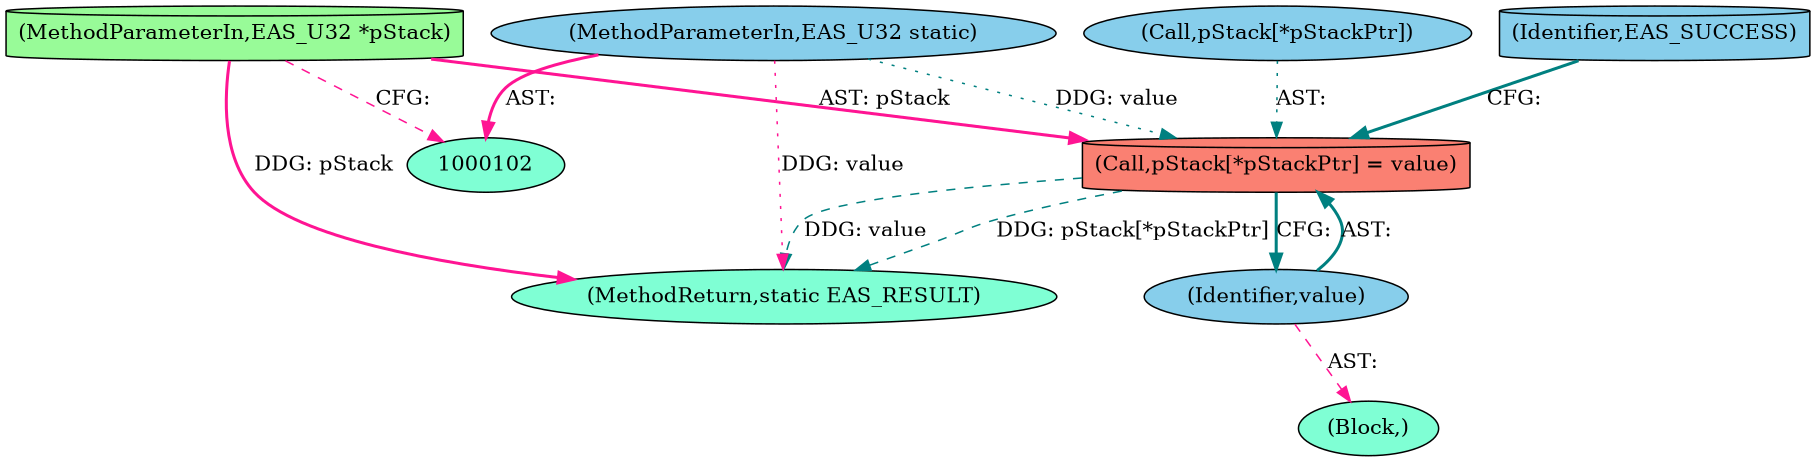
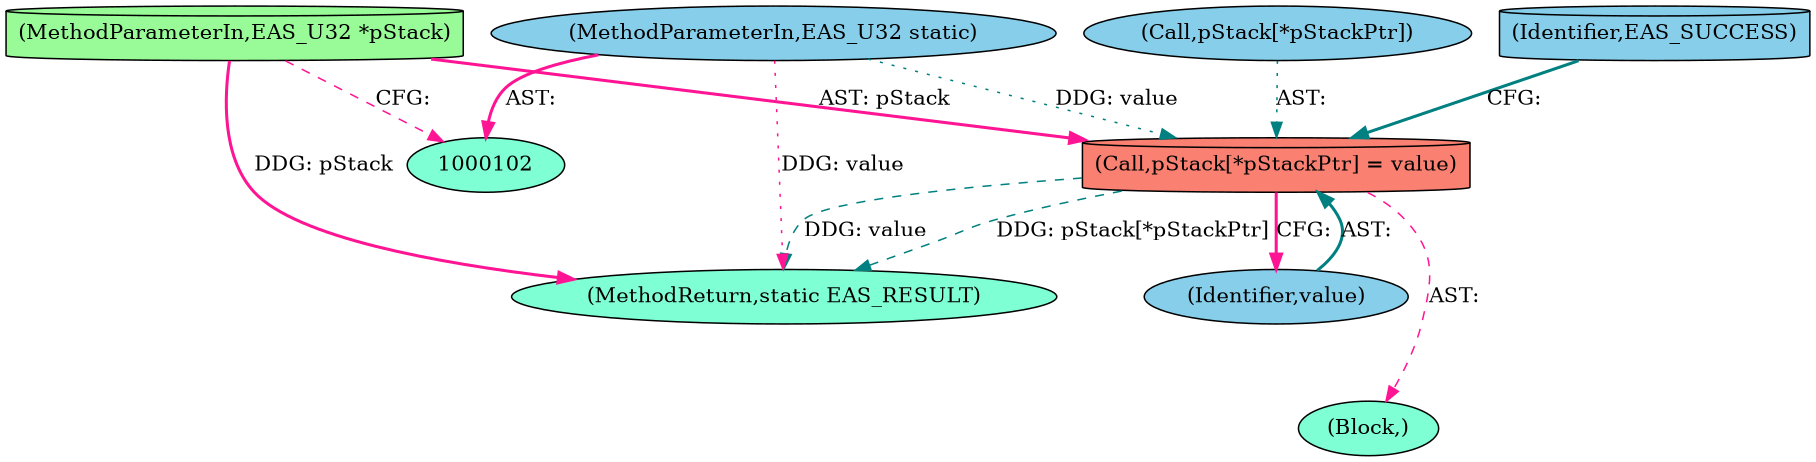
edge "(Call,pStack[*pStackPtr] = value)" -> "(Identifier,value)": color teal -> deeppink
edge "(Identifier,value)" -> "(Block,)": now "(Call,pStack[*pStackPtr] = value)" -> "(Block,)"
